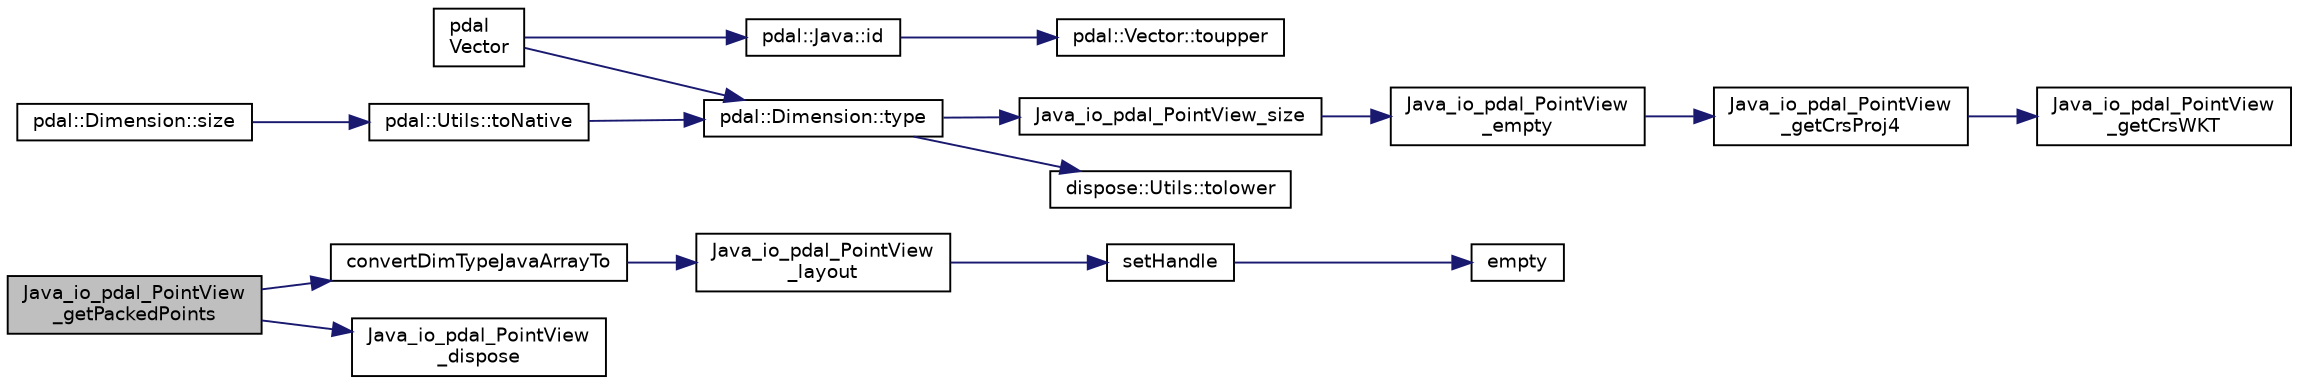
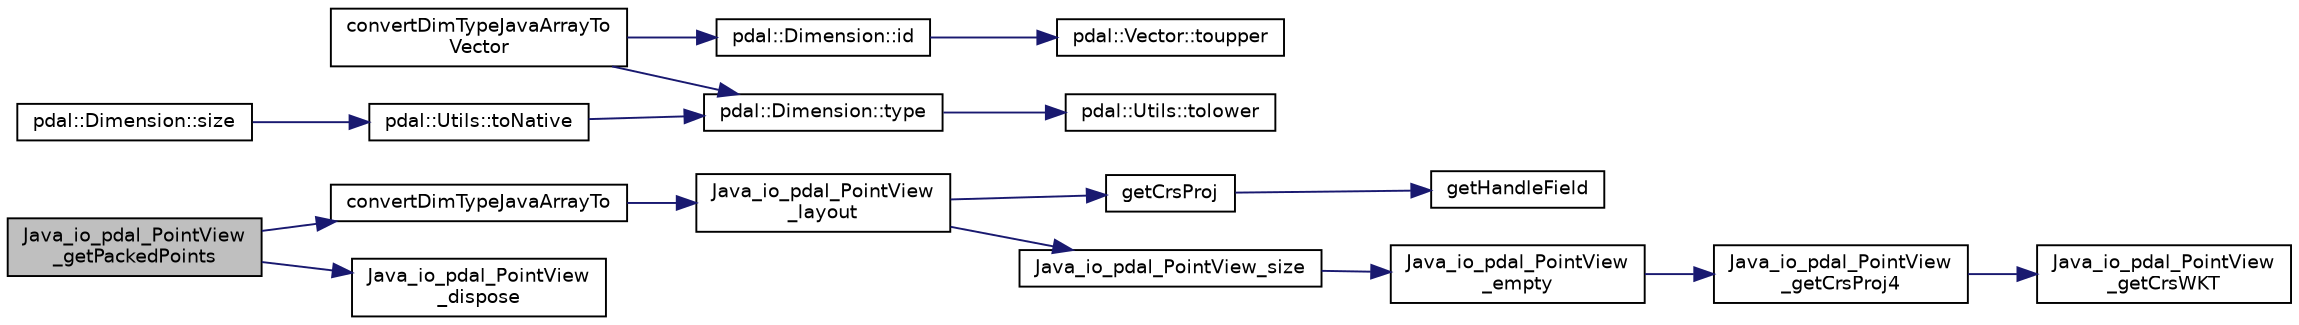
node "pdal Vector": label "pdal Vector" -> "convertDimTypeJavaArrayTo Vector"
node "pdal::Java::id": label "pdal::Java::id" -> "pdal::Dimension::id"
edge "pdal::Dimension::type" -> "Java_io_pdal_PointView_size": now "Java_io_pdal_PointView _layout" -> "Java_io_pdal_PointView_size"
node "dispose::Utils::tolower": label "dispose::Utils::tolower" -> "pdal::Utils::tolower"
node "setHandle": label "setHandle" -> "getCrsProj"
node "empty": label "empty" -> "getHandleField"
